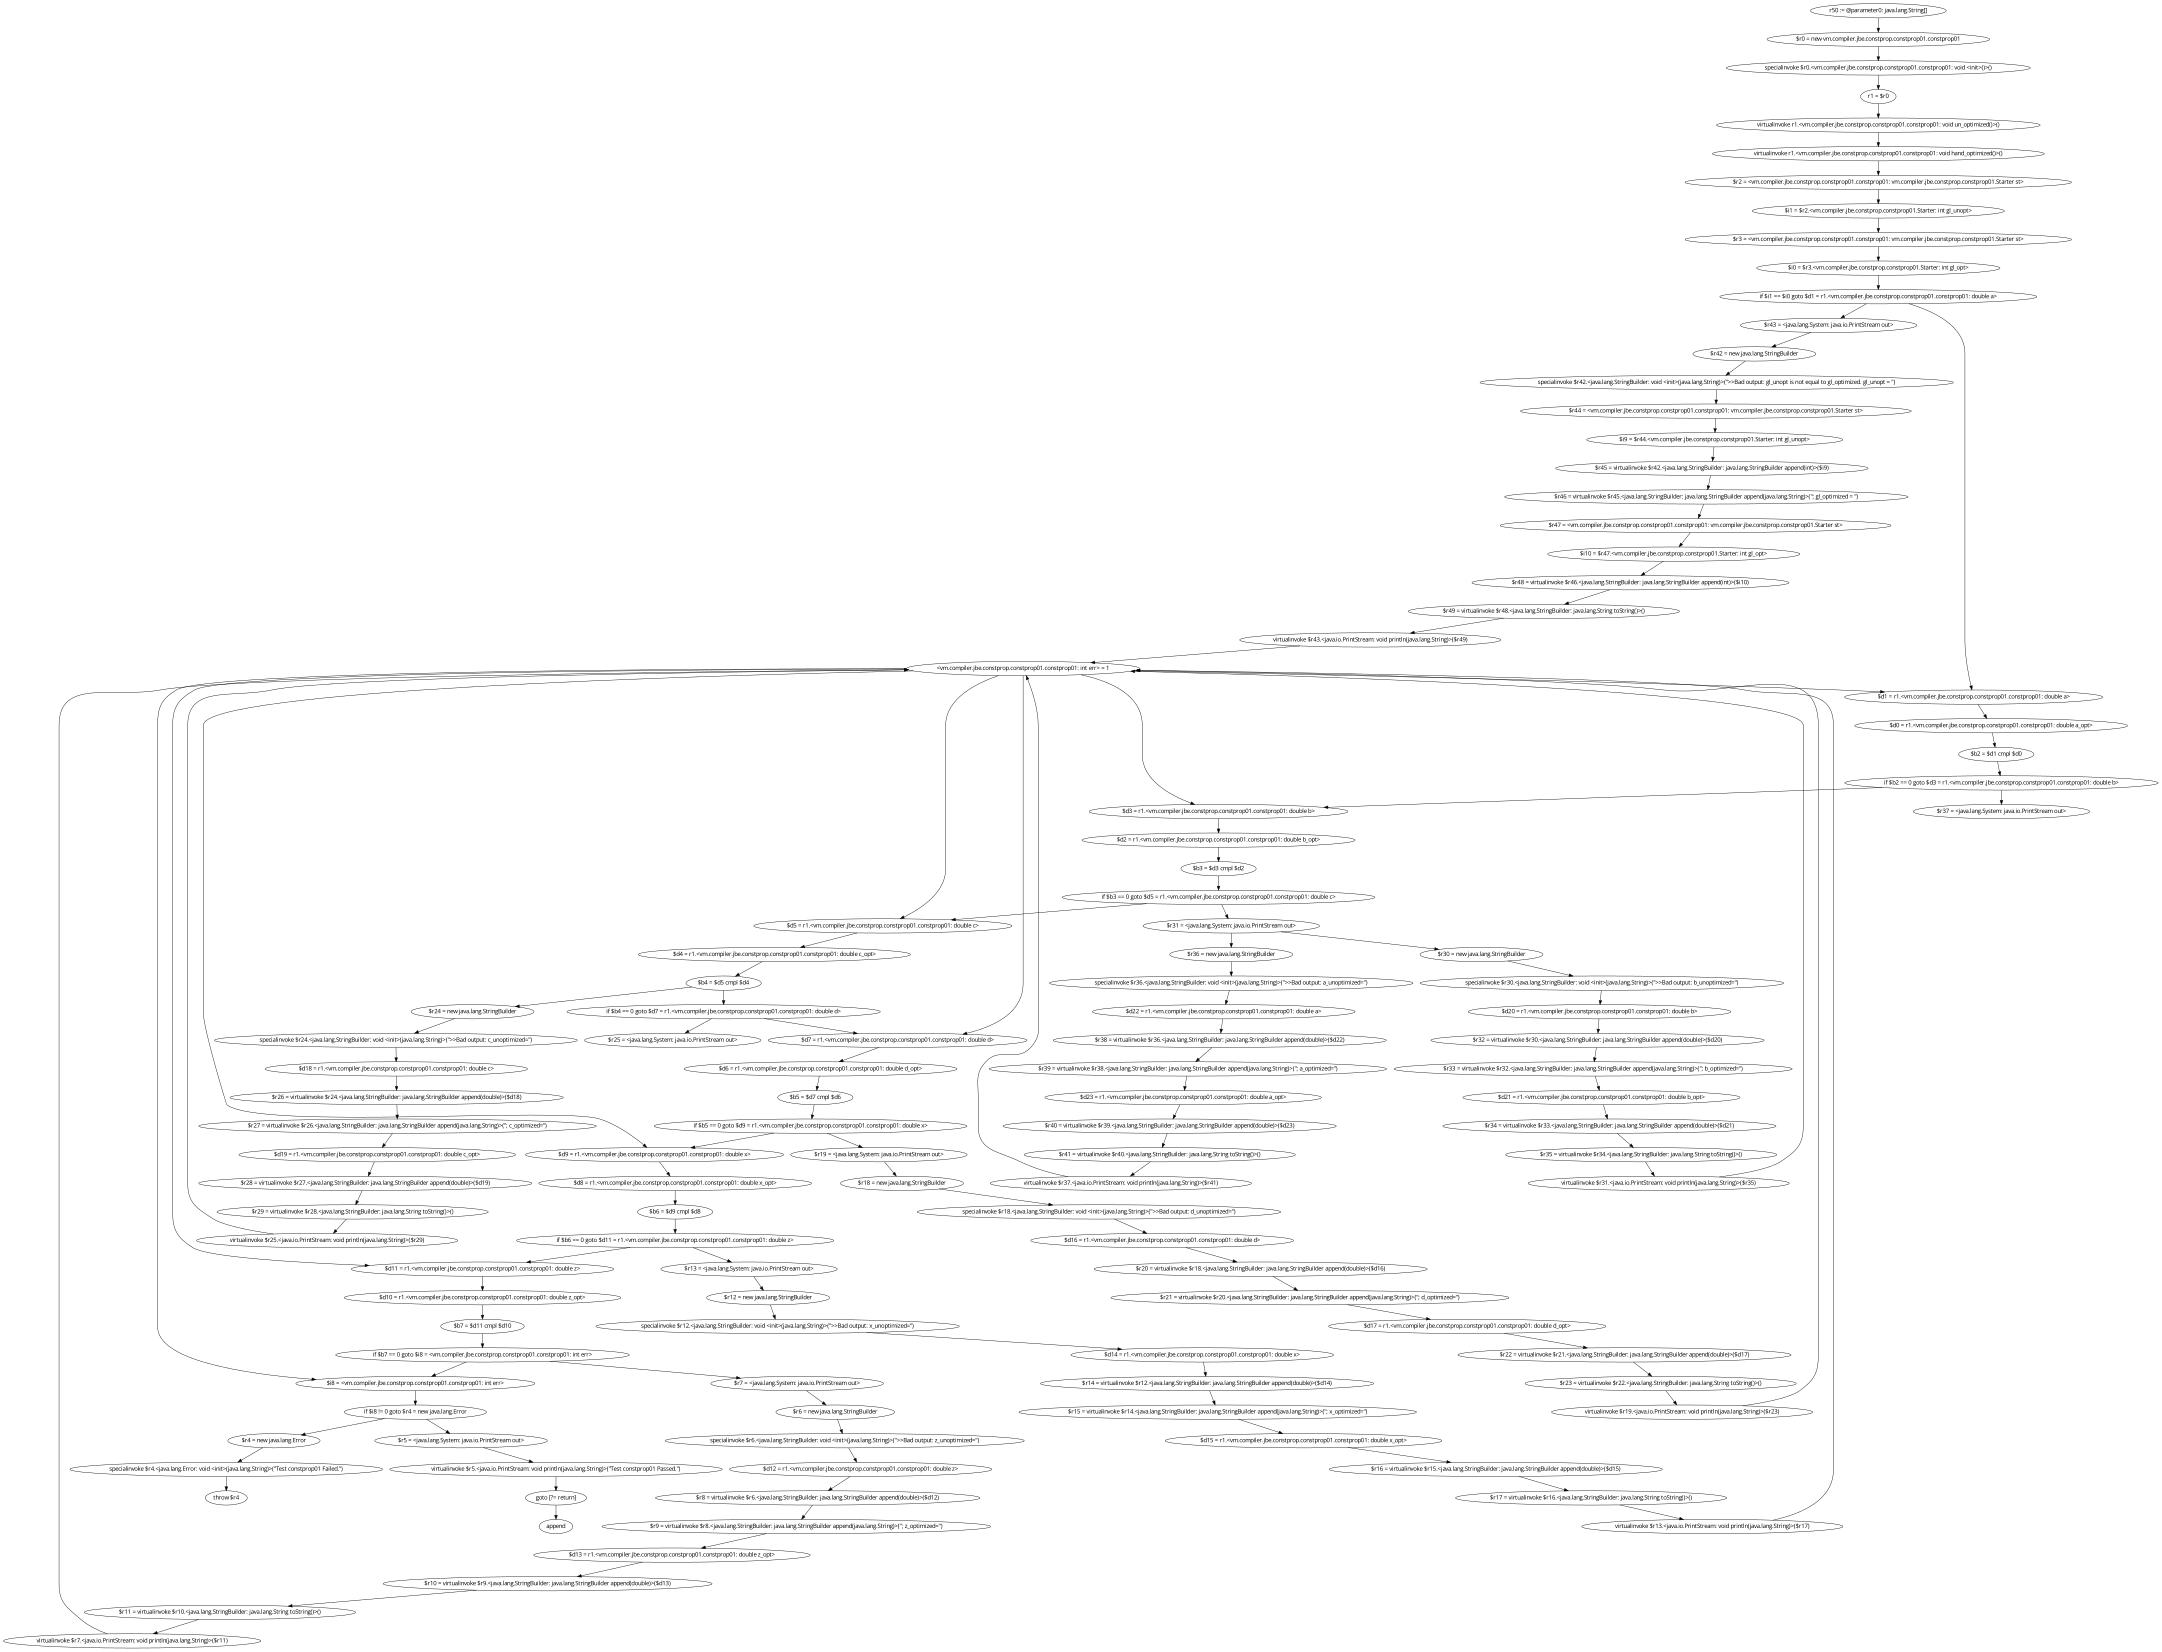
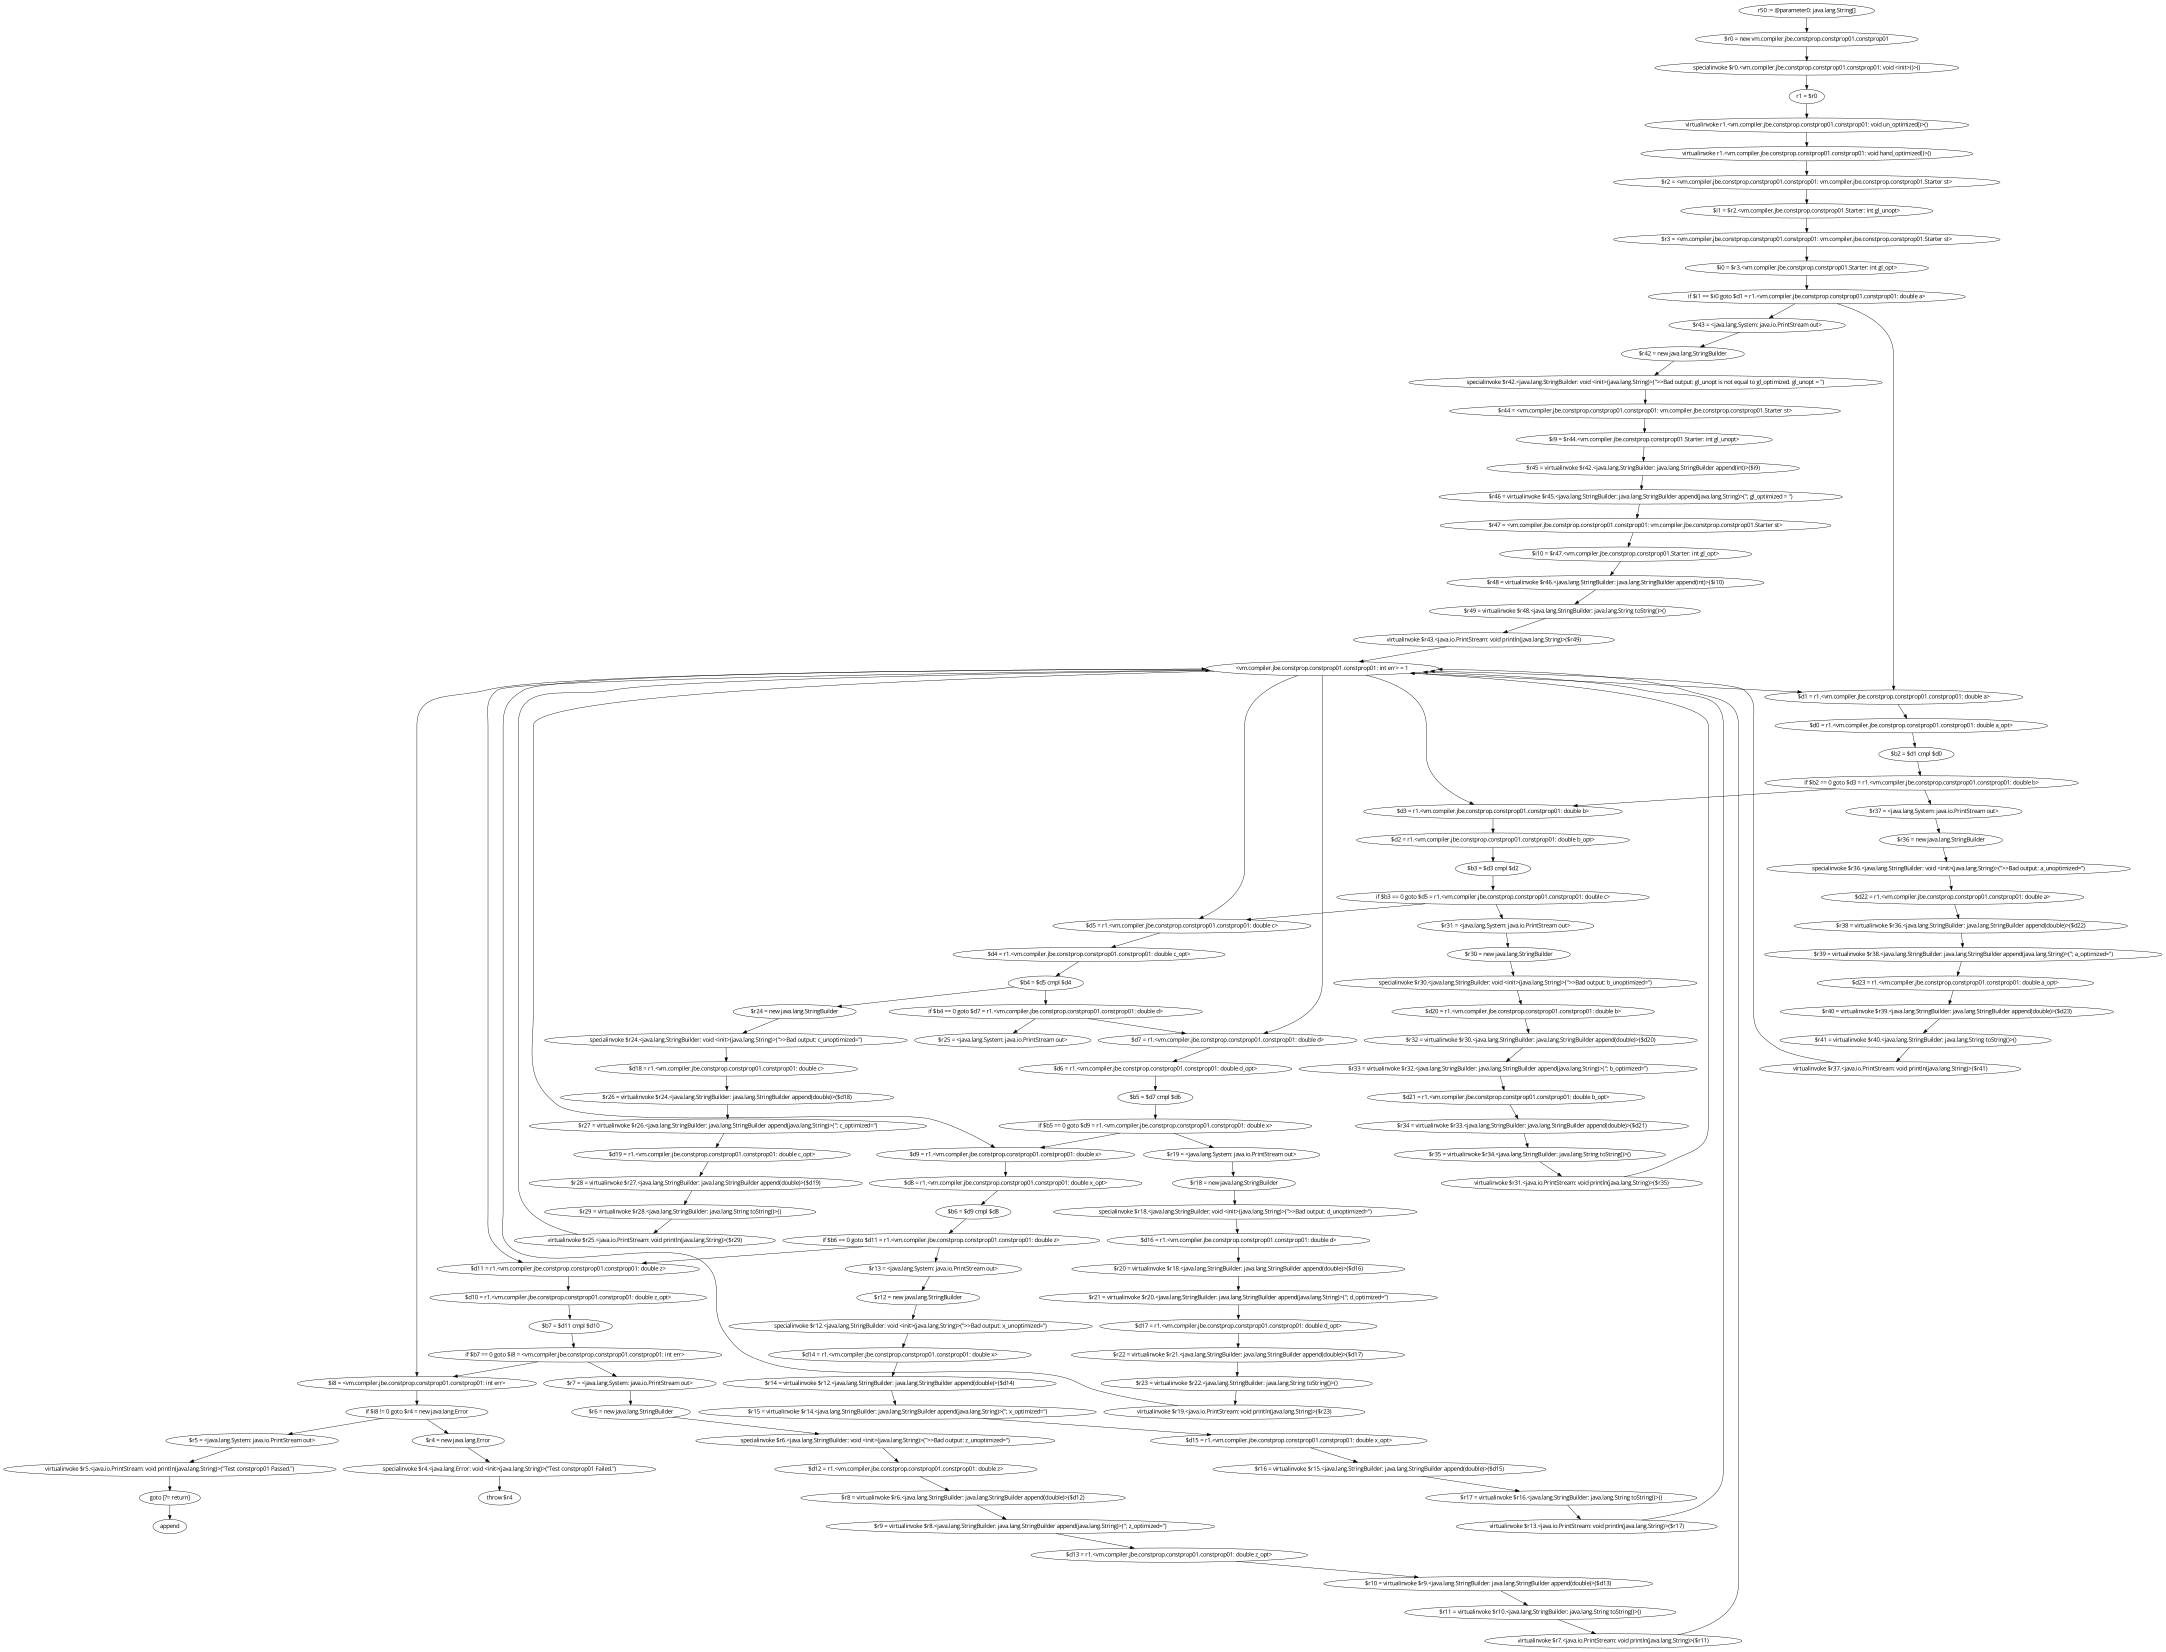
edge "$r31 = <java.lang.System: java.io.PrintStream out>" -> "$r36 = new java.lang.StringBuilder": now "$r37 = <java.lang.System: java.io.PrintStream out>" -> "$r36 = new java.lang.StringBuilder"
